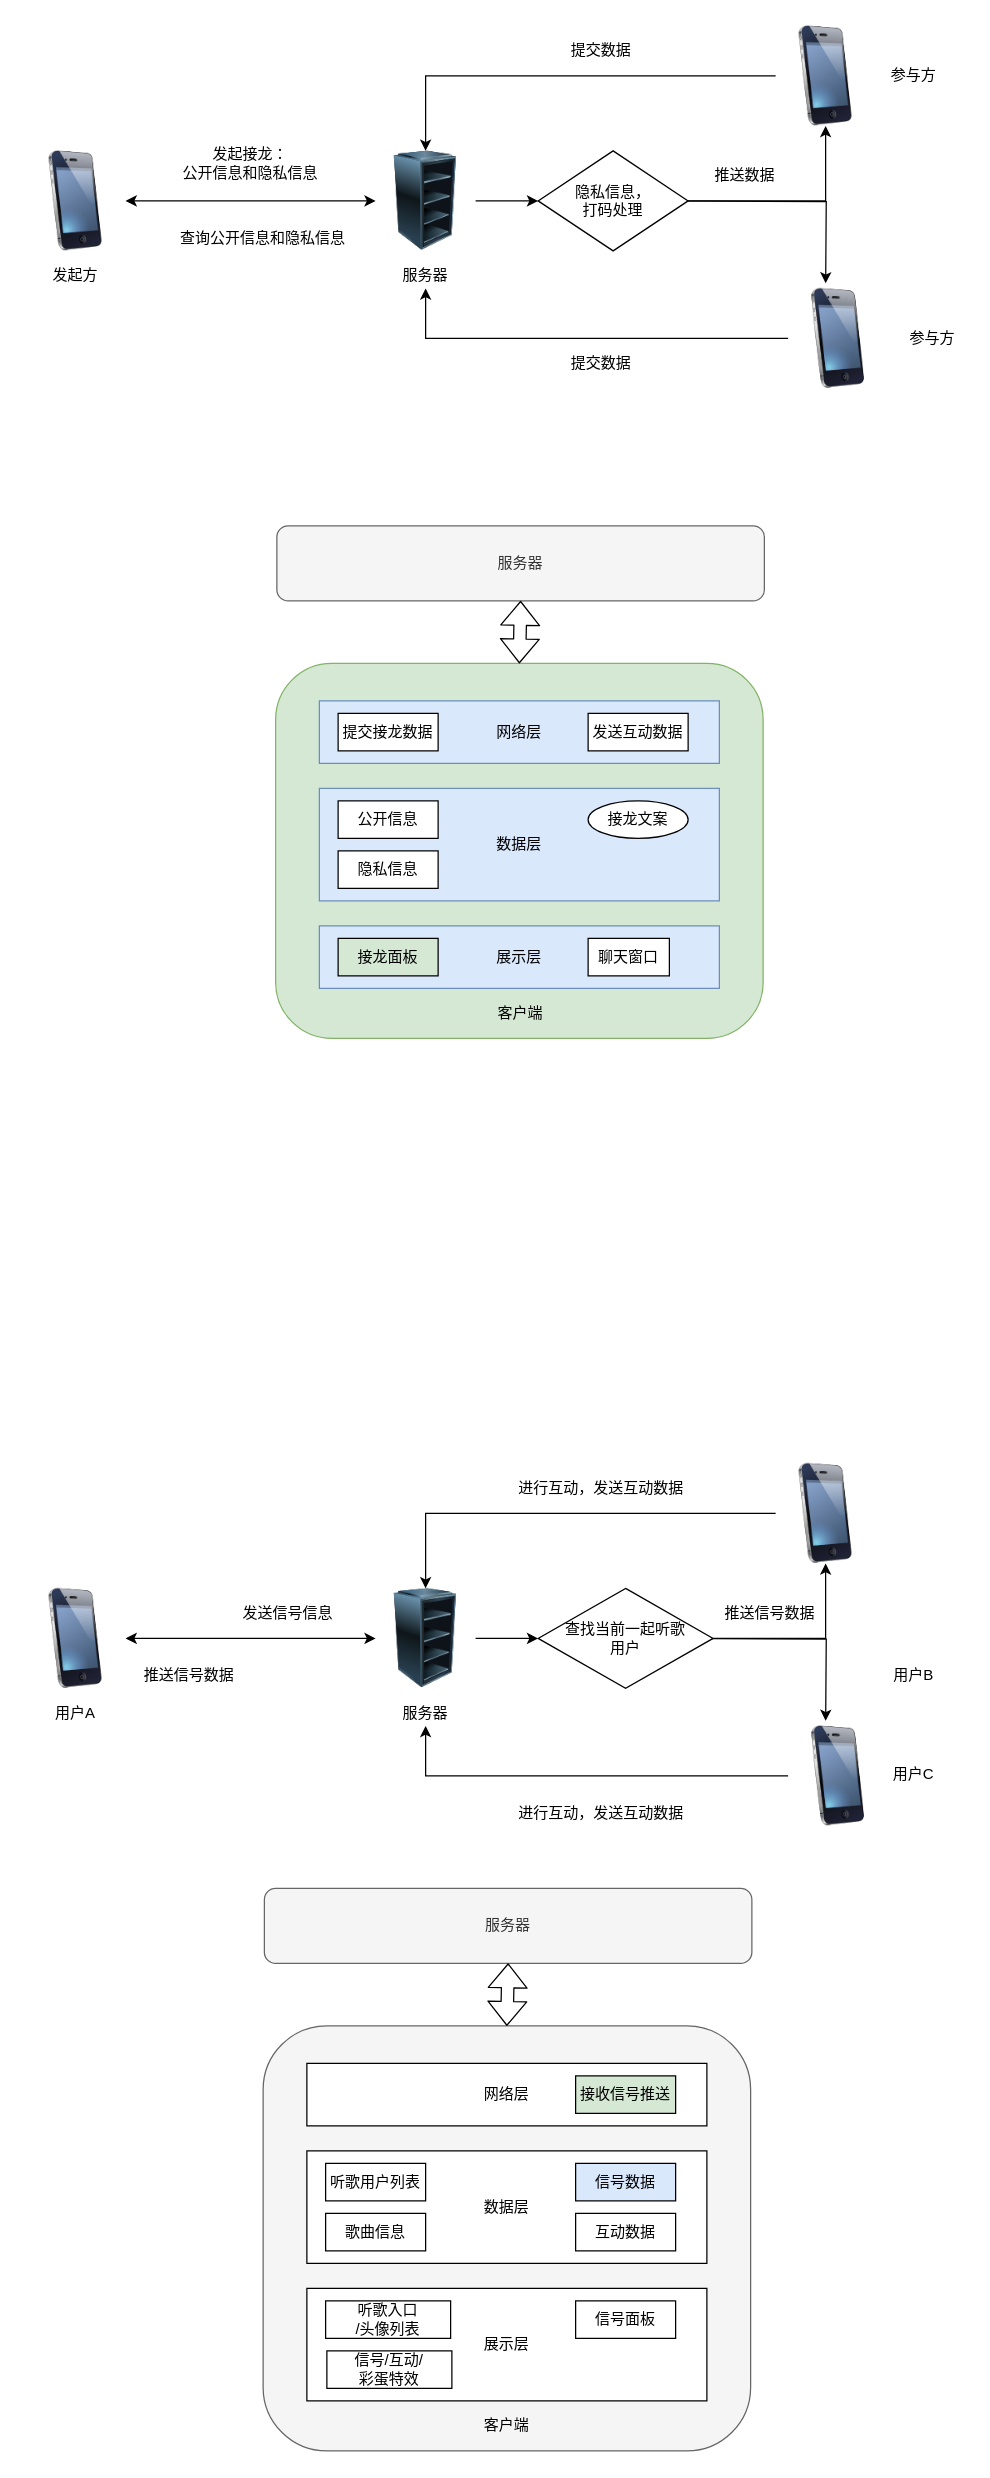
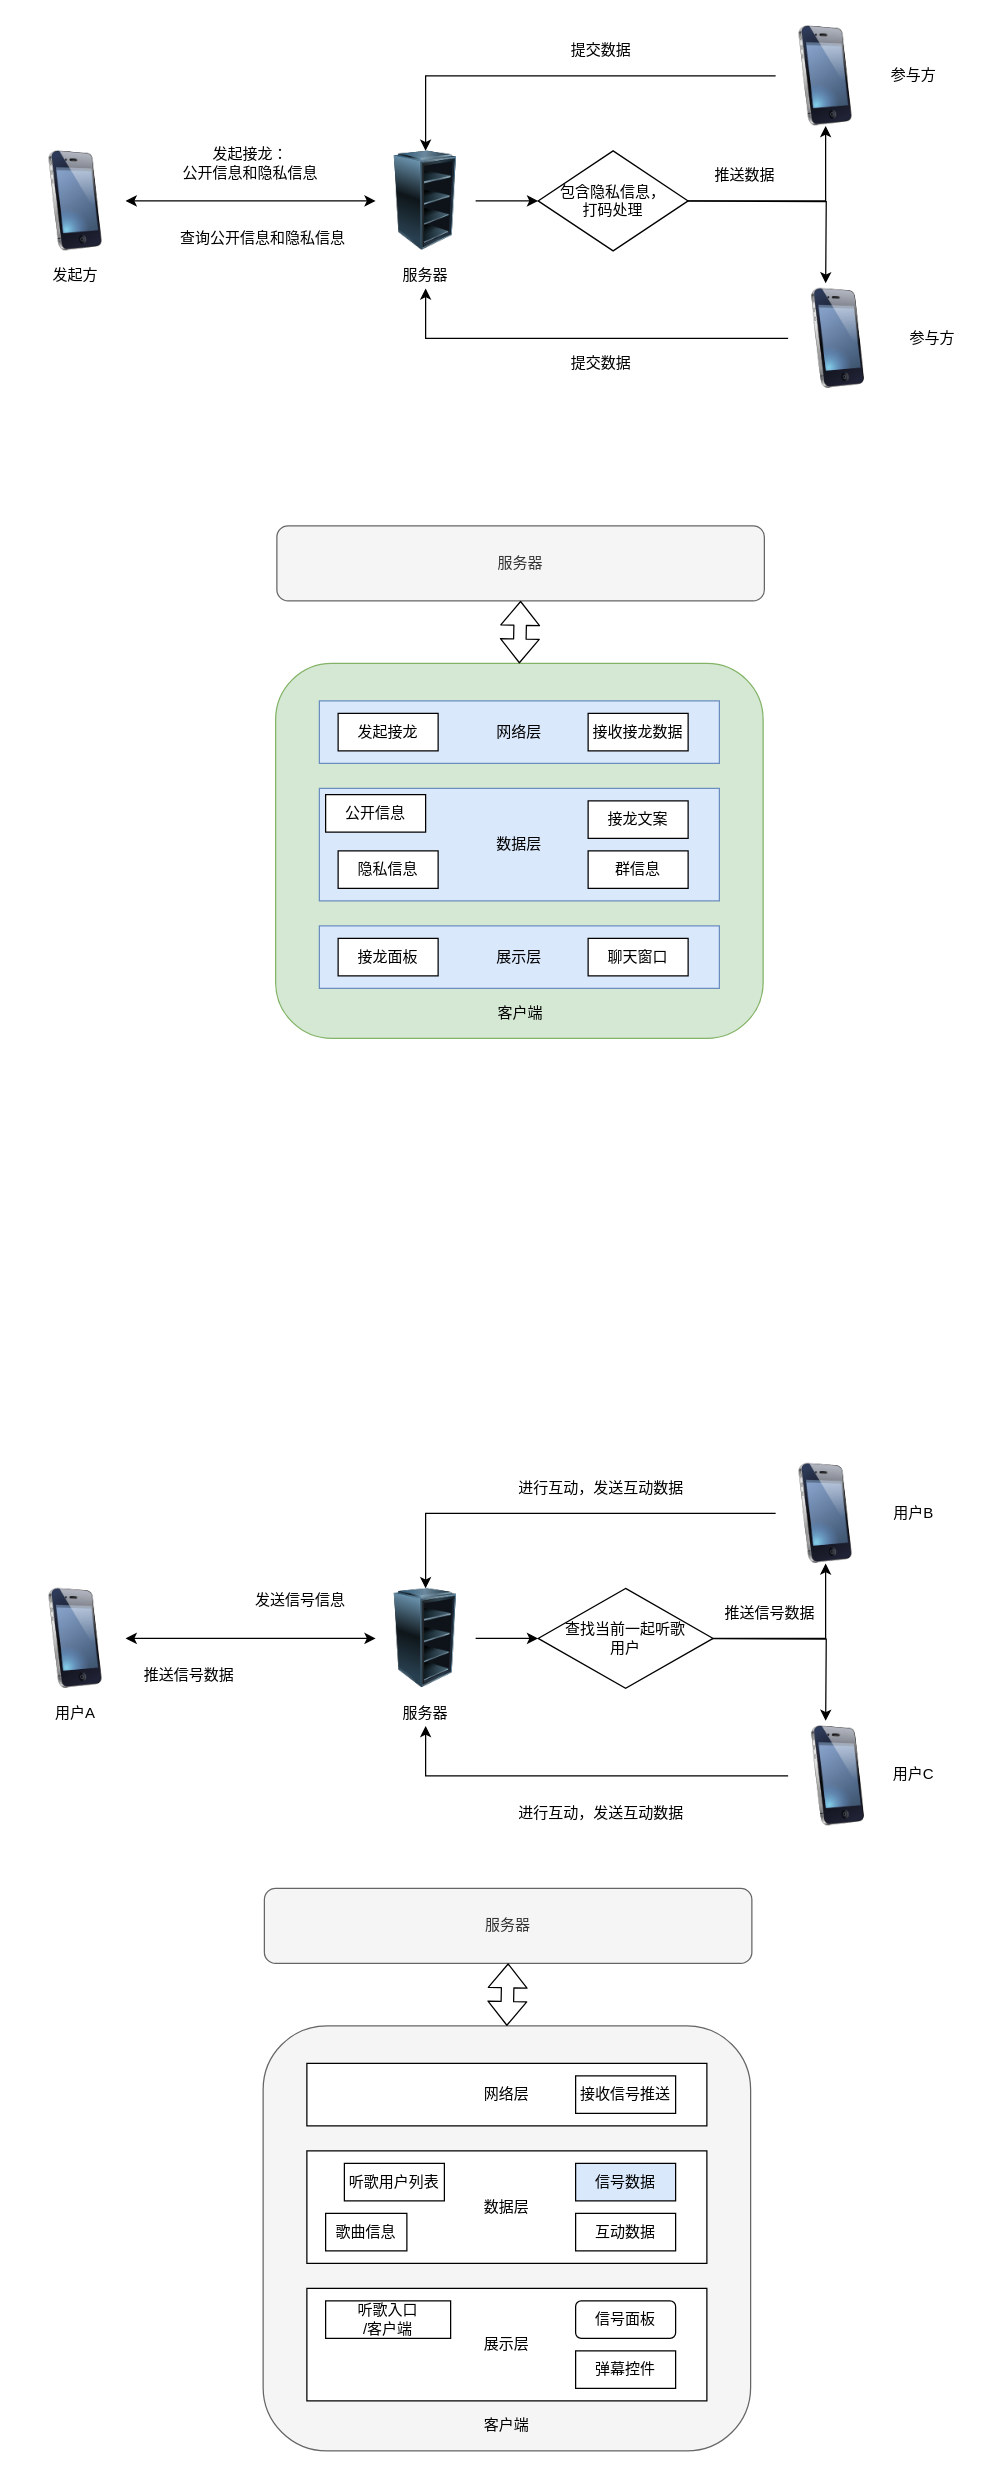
node "隐私信息， 打码处理": label "隐私信息， 打码处理" -> "包含隐私信息， 打码处理"
node "提交接龙数据": label "提交接龙数据" -> "发起接龙"
node "发送互动数据": label "发送互动数据" -> "接收接龙数据"
node "公开信息": moved (388, 819) -> (376, 813)
node "接龙文案": shape ellipse -> rectangle
node "群信息": added
node "接龙面板": fillcolor #d5e8d4 -> #ffffff
node "聊天窗口": size 81x38 -> 100x38
node "发送信号信息": moved (288, 1613) -> (301, 1601)
node "用户B": moved (913, 1676) -> (913, 1513)
node "接收信号推送": fillcolor #d5e8d4 -> #ffffff
node "听歌用户列表": moved (376, 2182) -> (394, 2182)
node "歌曲信息": size 100x38 -> 81x38
node "听歌入口 /头像列表": label "听歌入口 /头像列表" -> "听歌入口 /客户端"
node "信号面板": shape rectangle -> rounded rectangle
node "信号/互动/ 彩蛋特效": removed
node "弹幕控件": added
